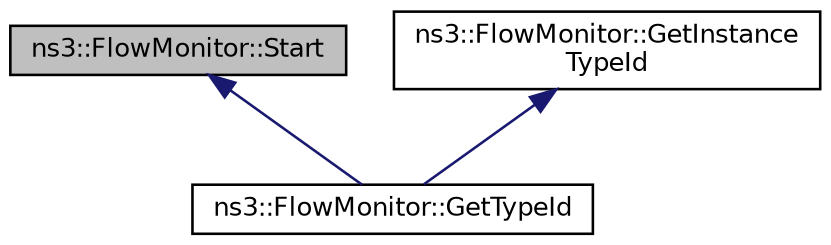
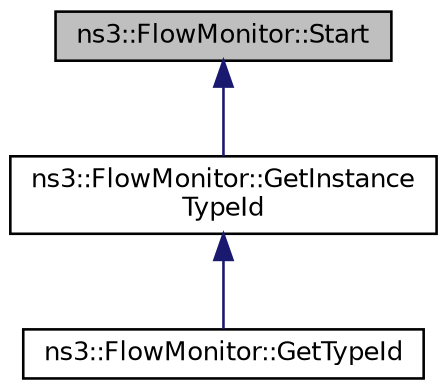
edge "ns3::FlowMonitor::GetTypeId" -> "ns3::FlowMonitor::Start": now "ns3::FlowMonitor::GetInstance TypeId" -> "ns3::FlowMonitor::Start"
